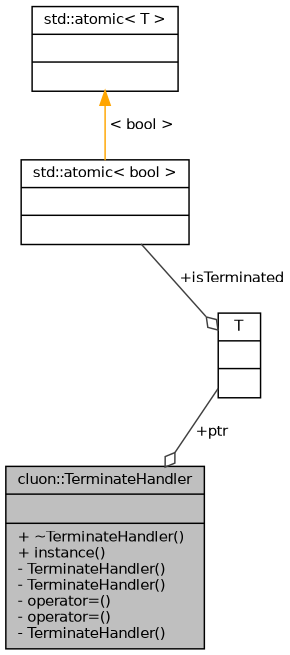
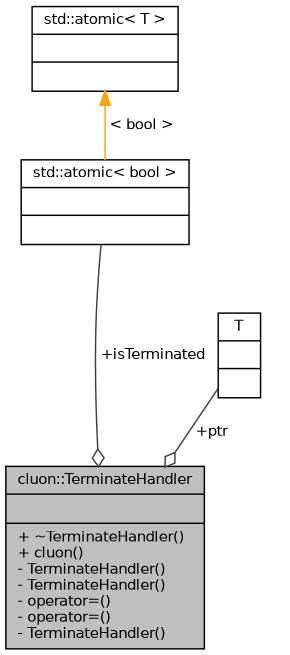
edge "std::atomic< bool >" -> "T": now "std::atomic< bool >" -> "cluon::TerminateHandler"
node "cluon::TerminateHandler": text "+ instance()" -> "+ cluon()"
